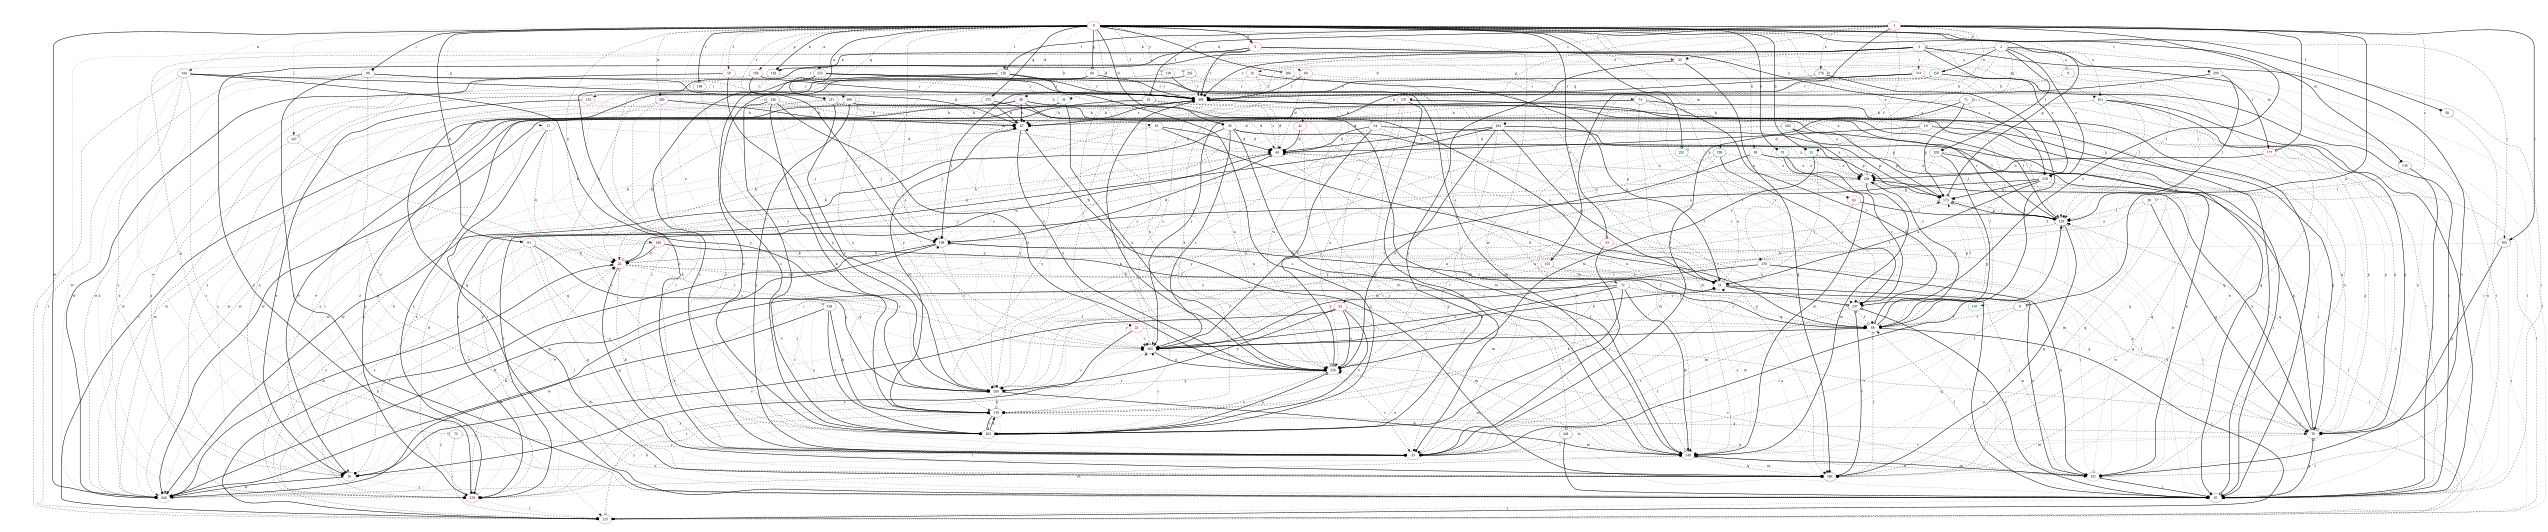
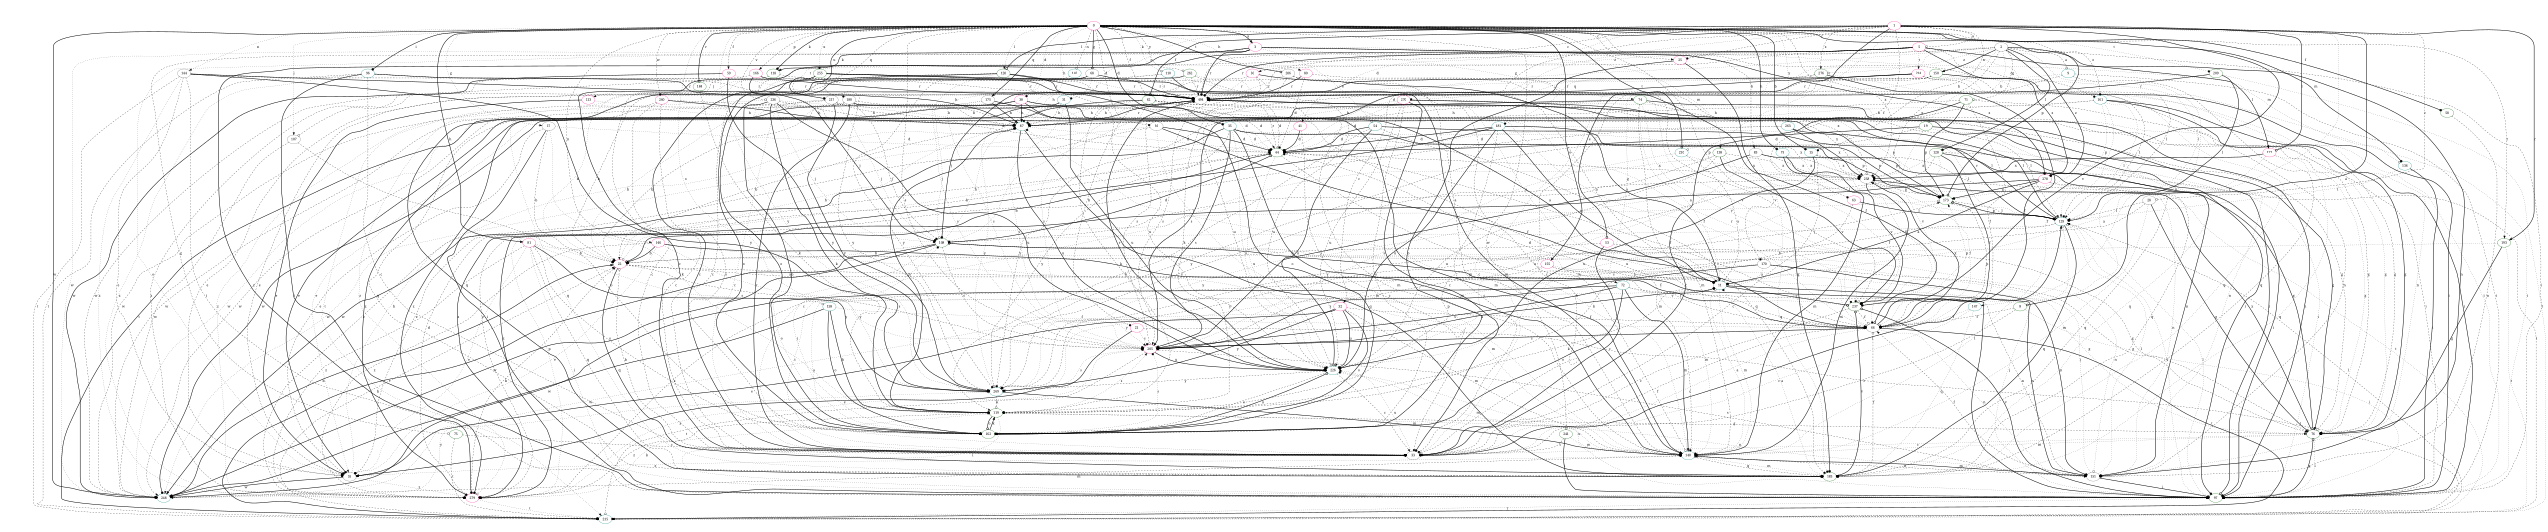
node "142": added
